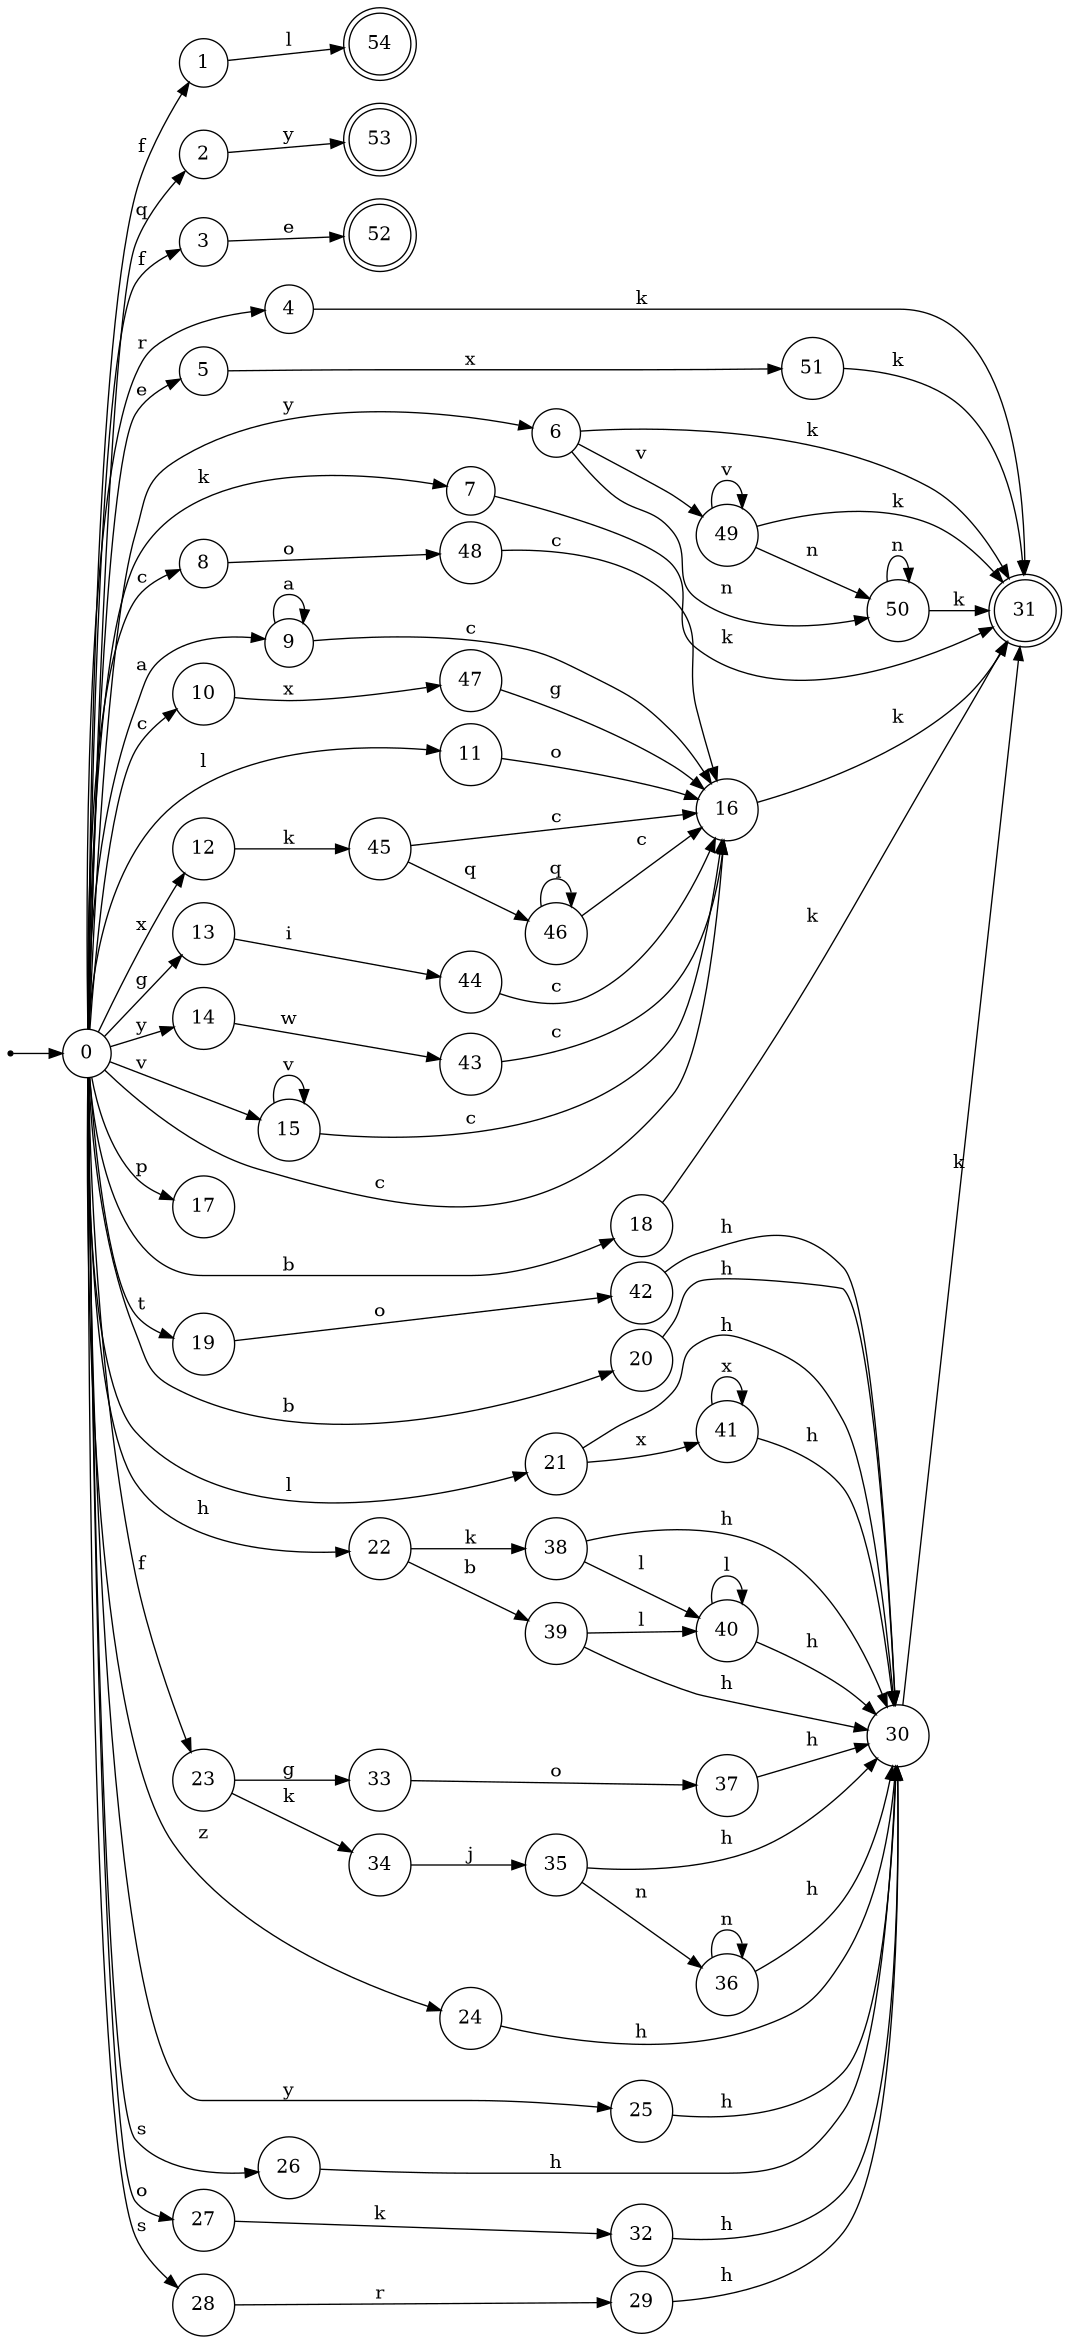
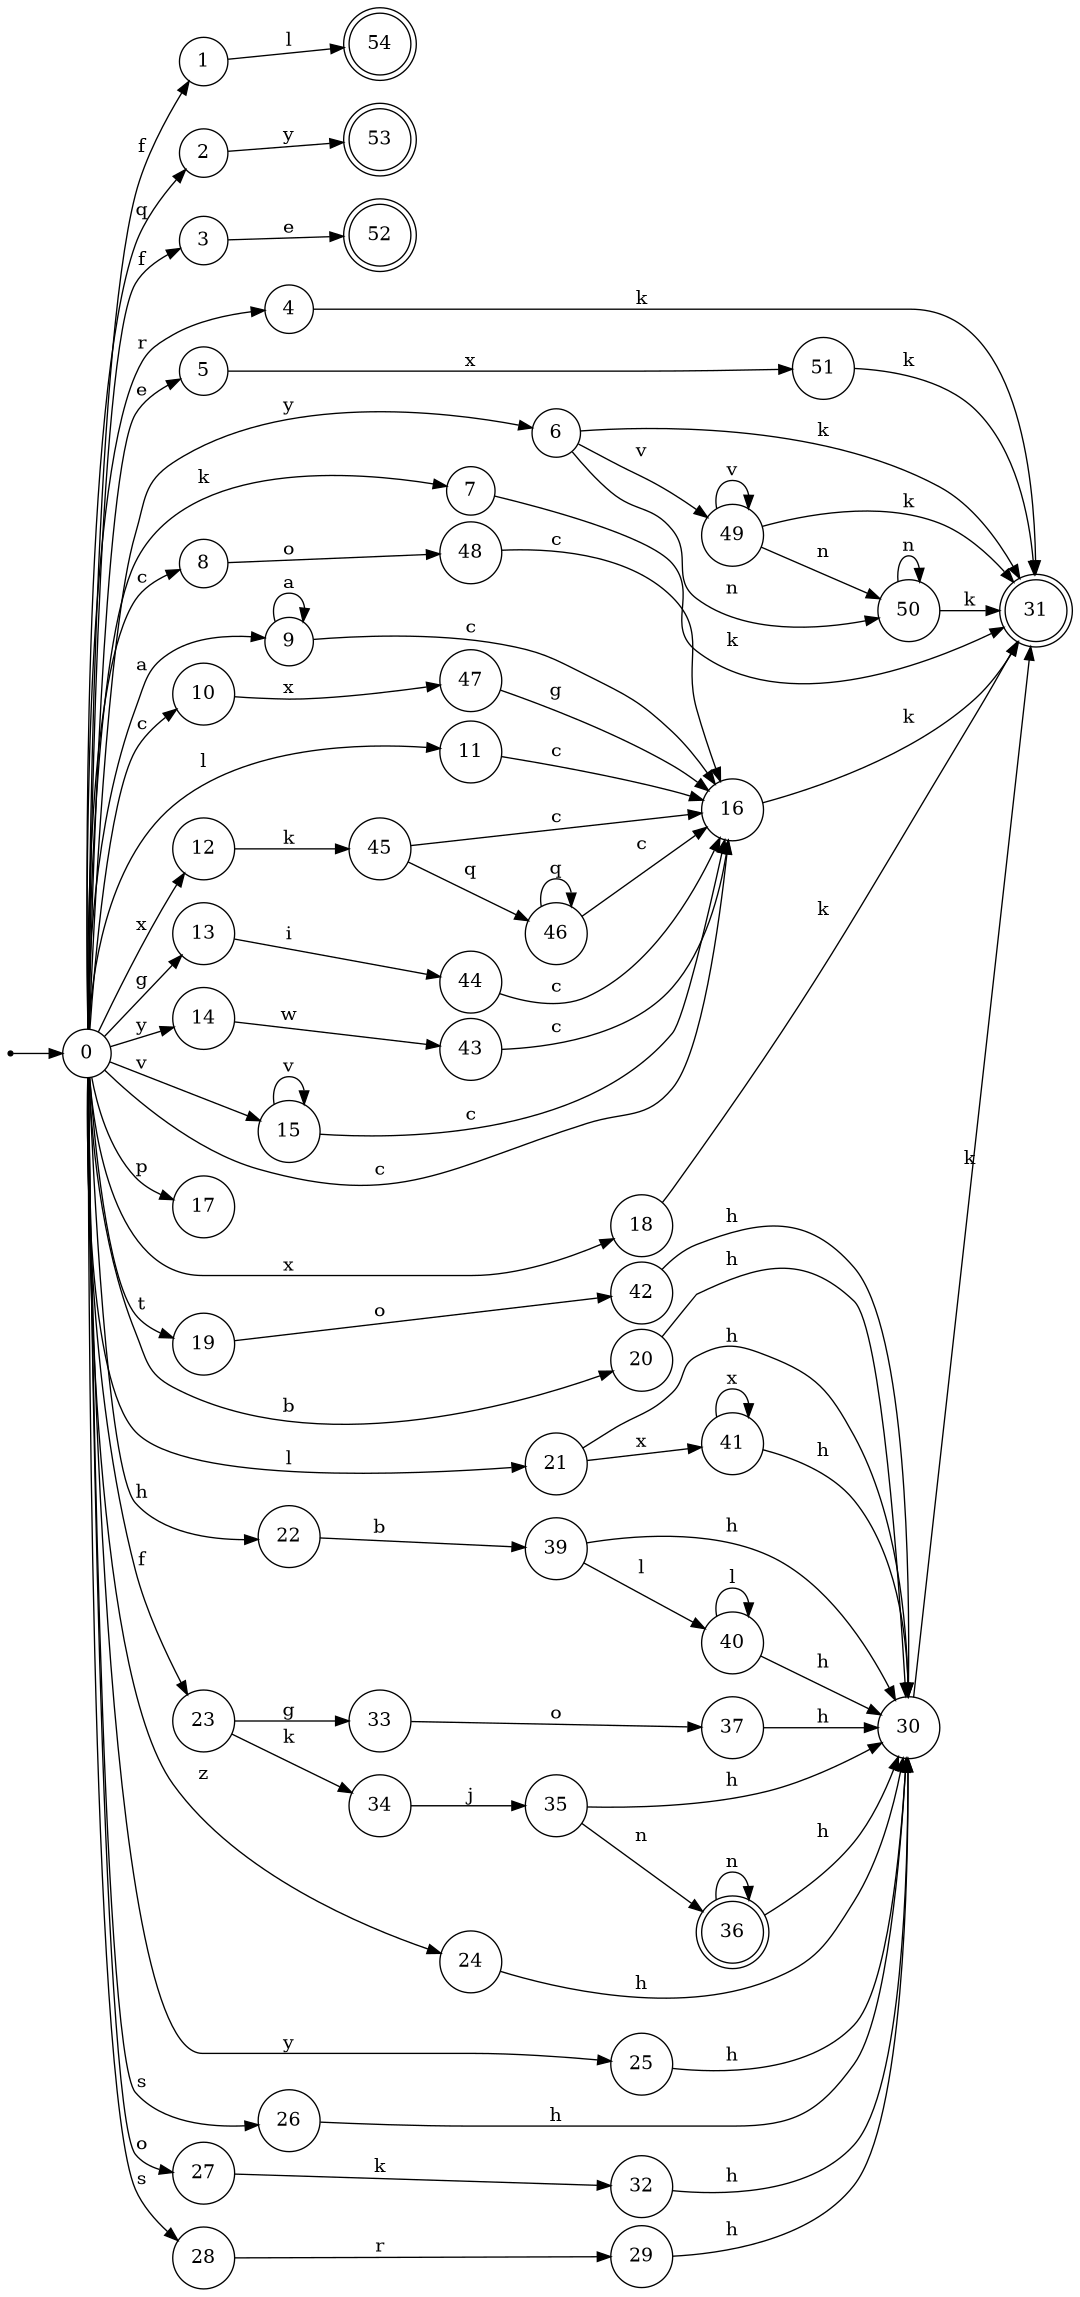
edge "11" -> "16": label "o" -> "c"
edge "0" -> "18": label "b" -> "x"
node "38": removed
node "36": shape circle -> doublecircle
